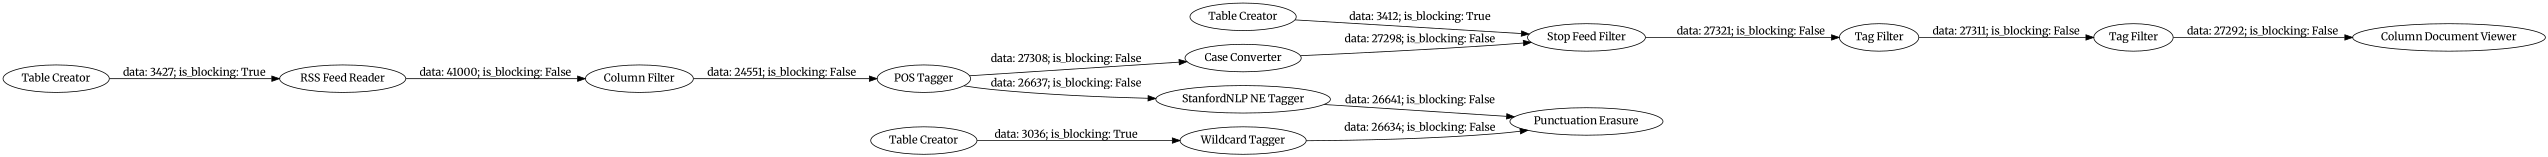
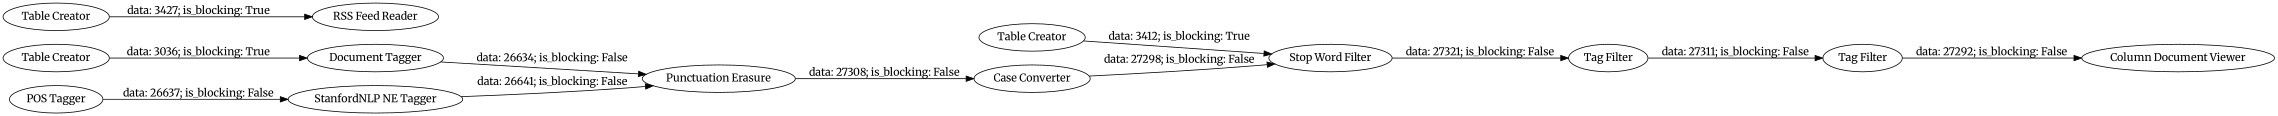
node "Stop Feed Filter": label "Stop Feed Filter" -> "Stop Word Filter"
edge "POS Tagger" -> "Case Converter": now "Punctuation Erasure" -> "Case Converter"
node "Column Filter": removed
node "Wildcard Tagger": label "Wildcard Tagger" -> "Document Tagger"
